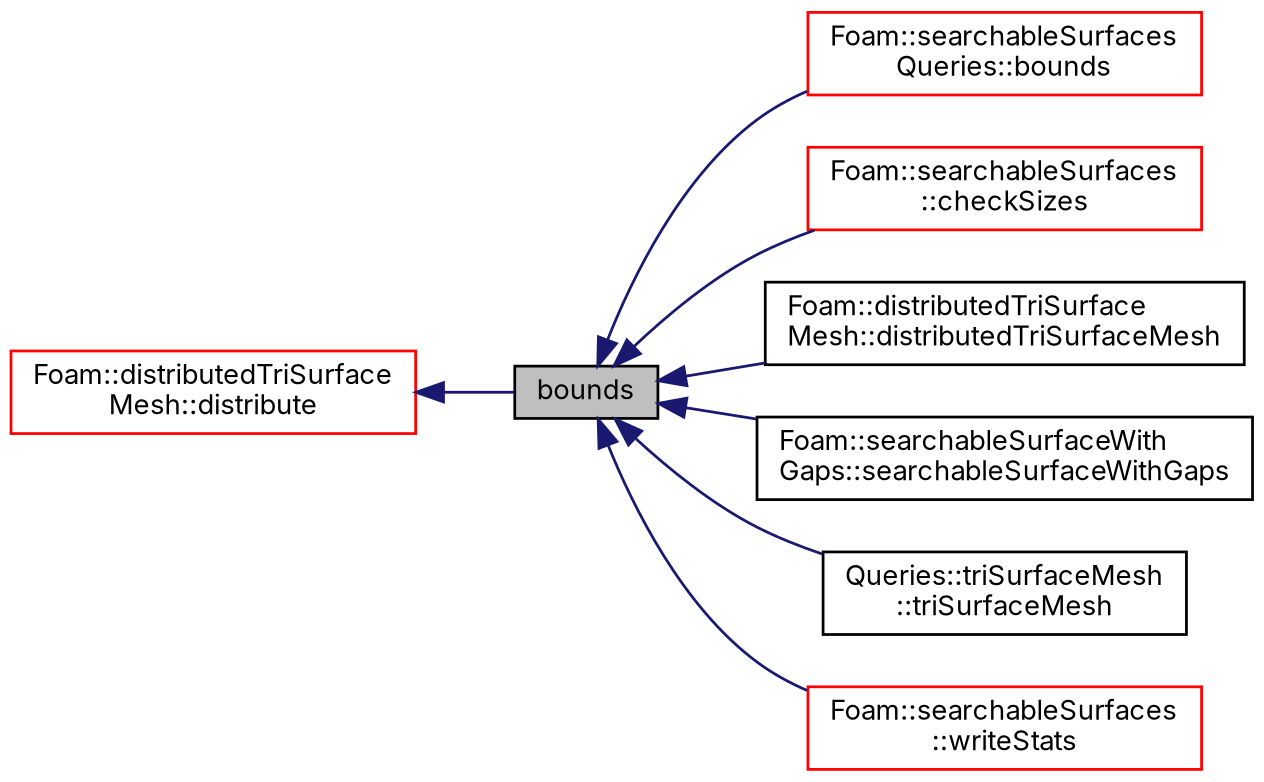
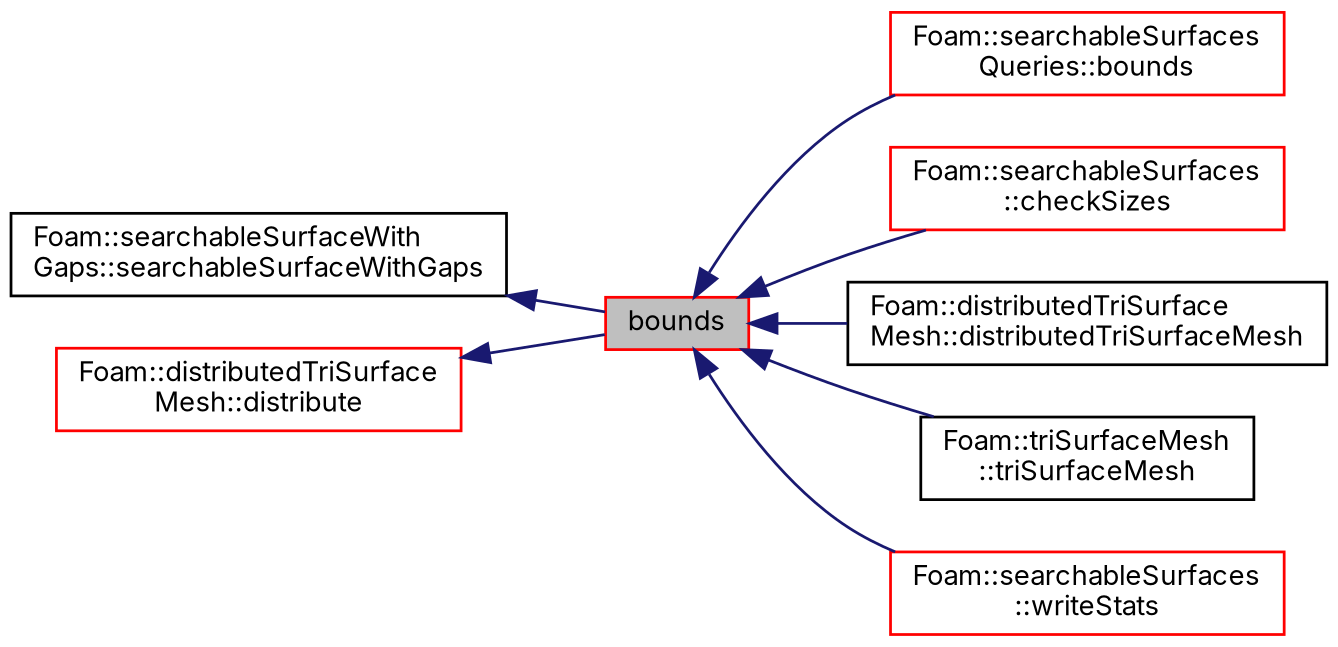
node "bounds": color black -> red
edge "Foam::searchableSurfaceWith Gaps::searchableSurfaceWithGaps" -> "bounds": reversed
node "Queries::triSurfaceMesh ::triSurfaceMesh": label "Queries::triSurfaceMesh ::triSurfaceMesh" -> "Foam::triSurfaceMesh ::triSurfaceMesh"
